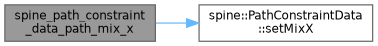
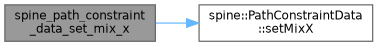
node "spine_path_constraint _data_path_mix_x": label "spine_path_constraint _data_path_mix_x" -> "spine_path_constraint _data_set_mix_x"
